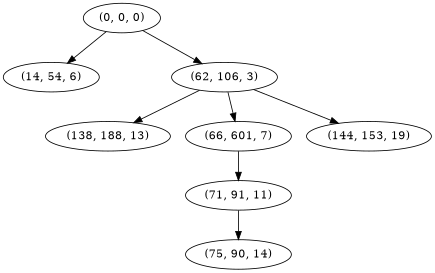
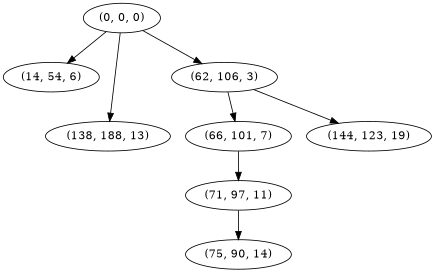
edge "(62, 106, 3)" -> "(138, 188, 13)": now "(0, 0, 0)" -> "(138, 188, 13)"
node "(66, 601, 7)": label "(66, 601, 7)" -> "(66, 101, 7)"
node "(144, 153, 19)": label "(144, 153, 19)" -> "(144, 123, 19)"
node "(71, 91, 11)": label "(71, 91, 11)" -> "(71, 97, 11)"
